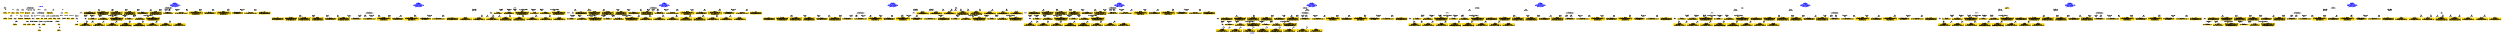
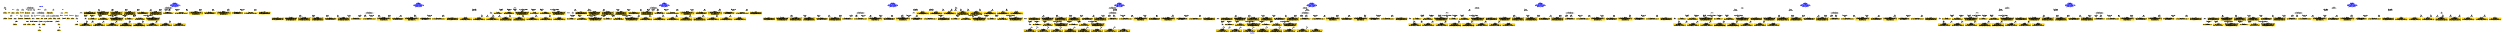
node "EuropeanaAggregation1": added
node "Aggregation1": fillcolor gold -> lightgray
